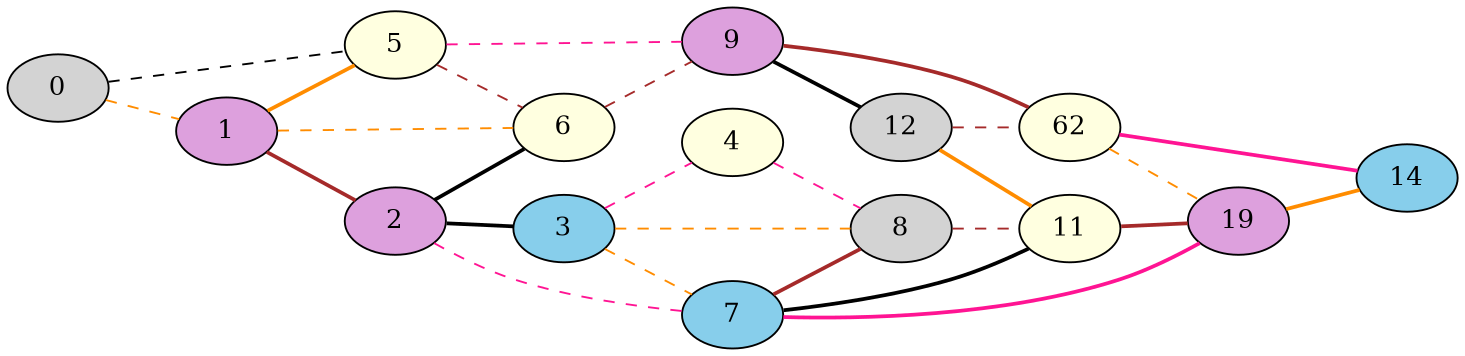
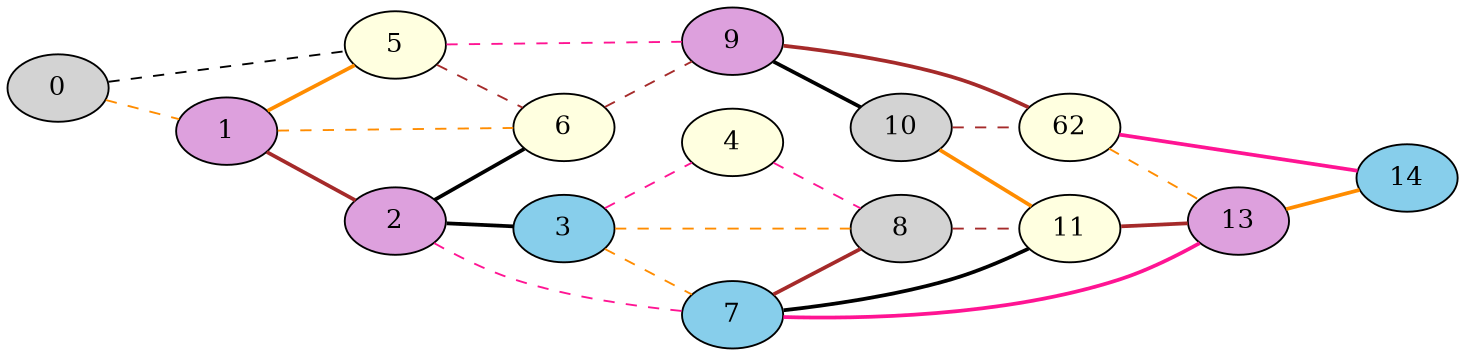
node "12": label "12" -> "10"
node "19": label "19" -> "13"
